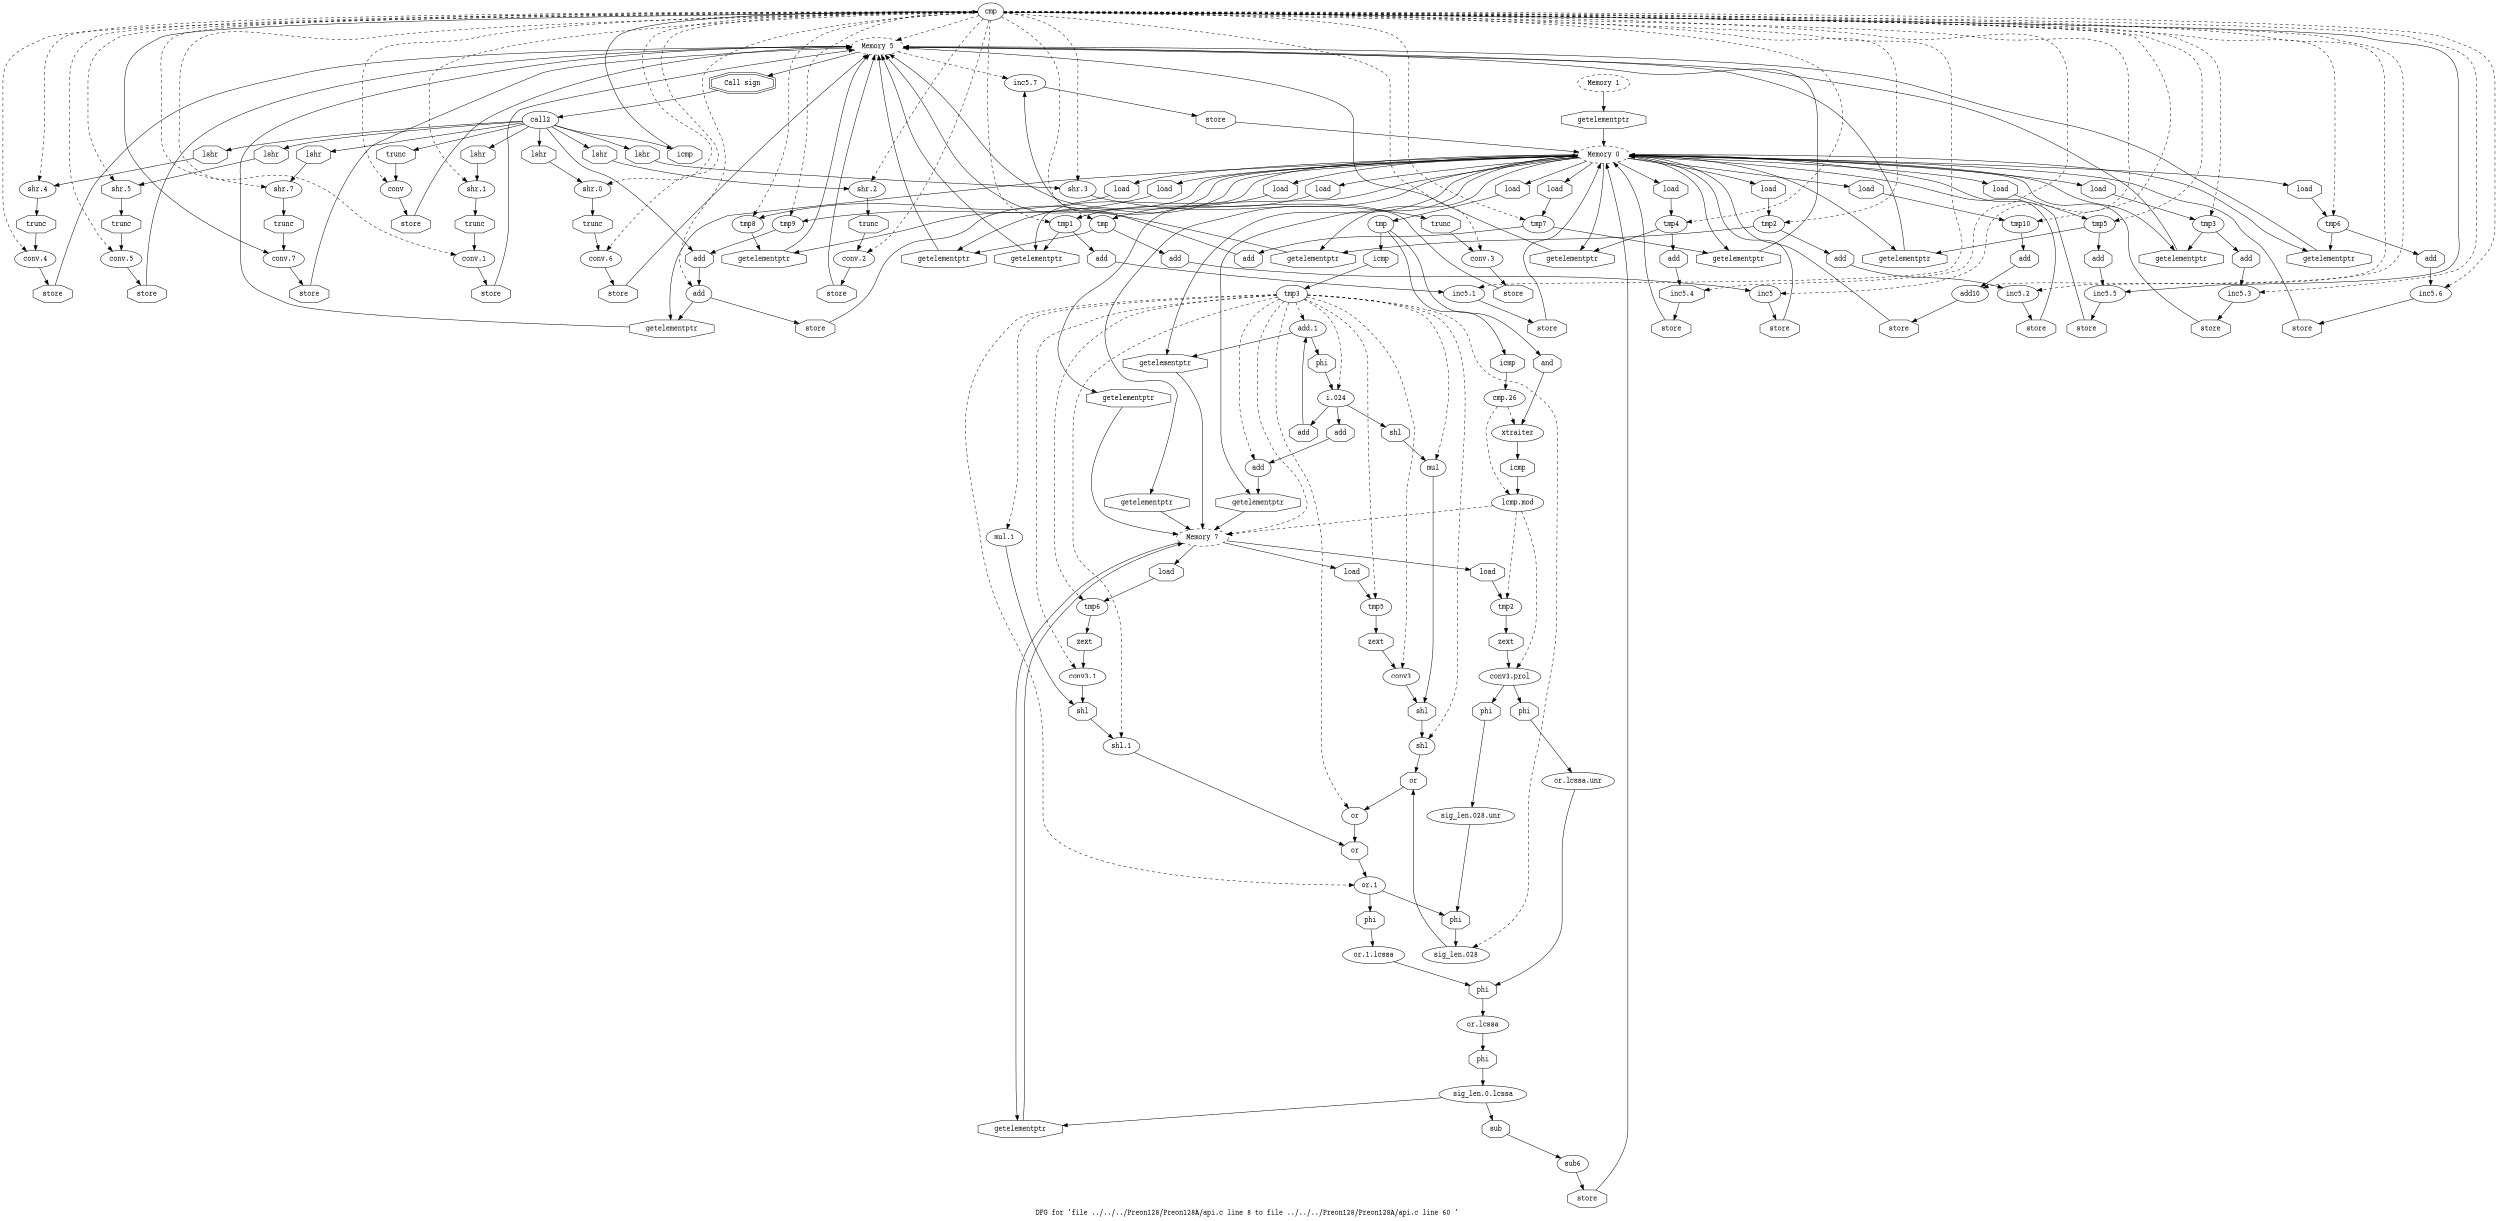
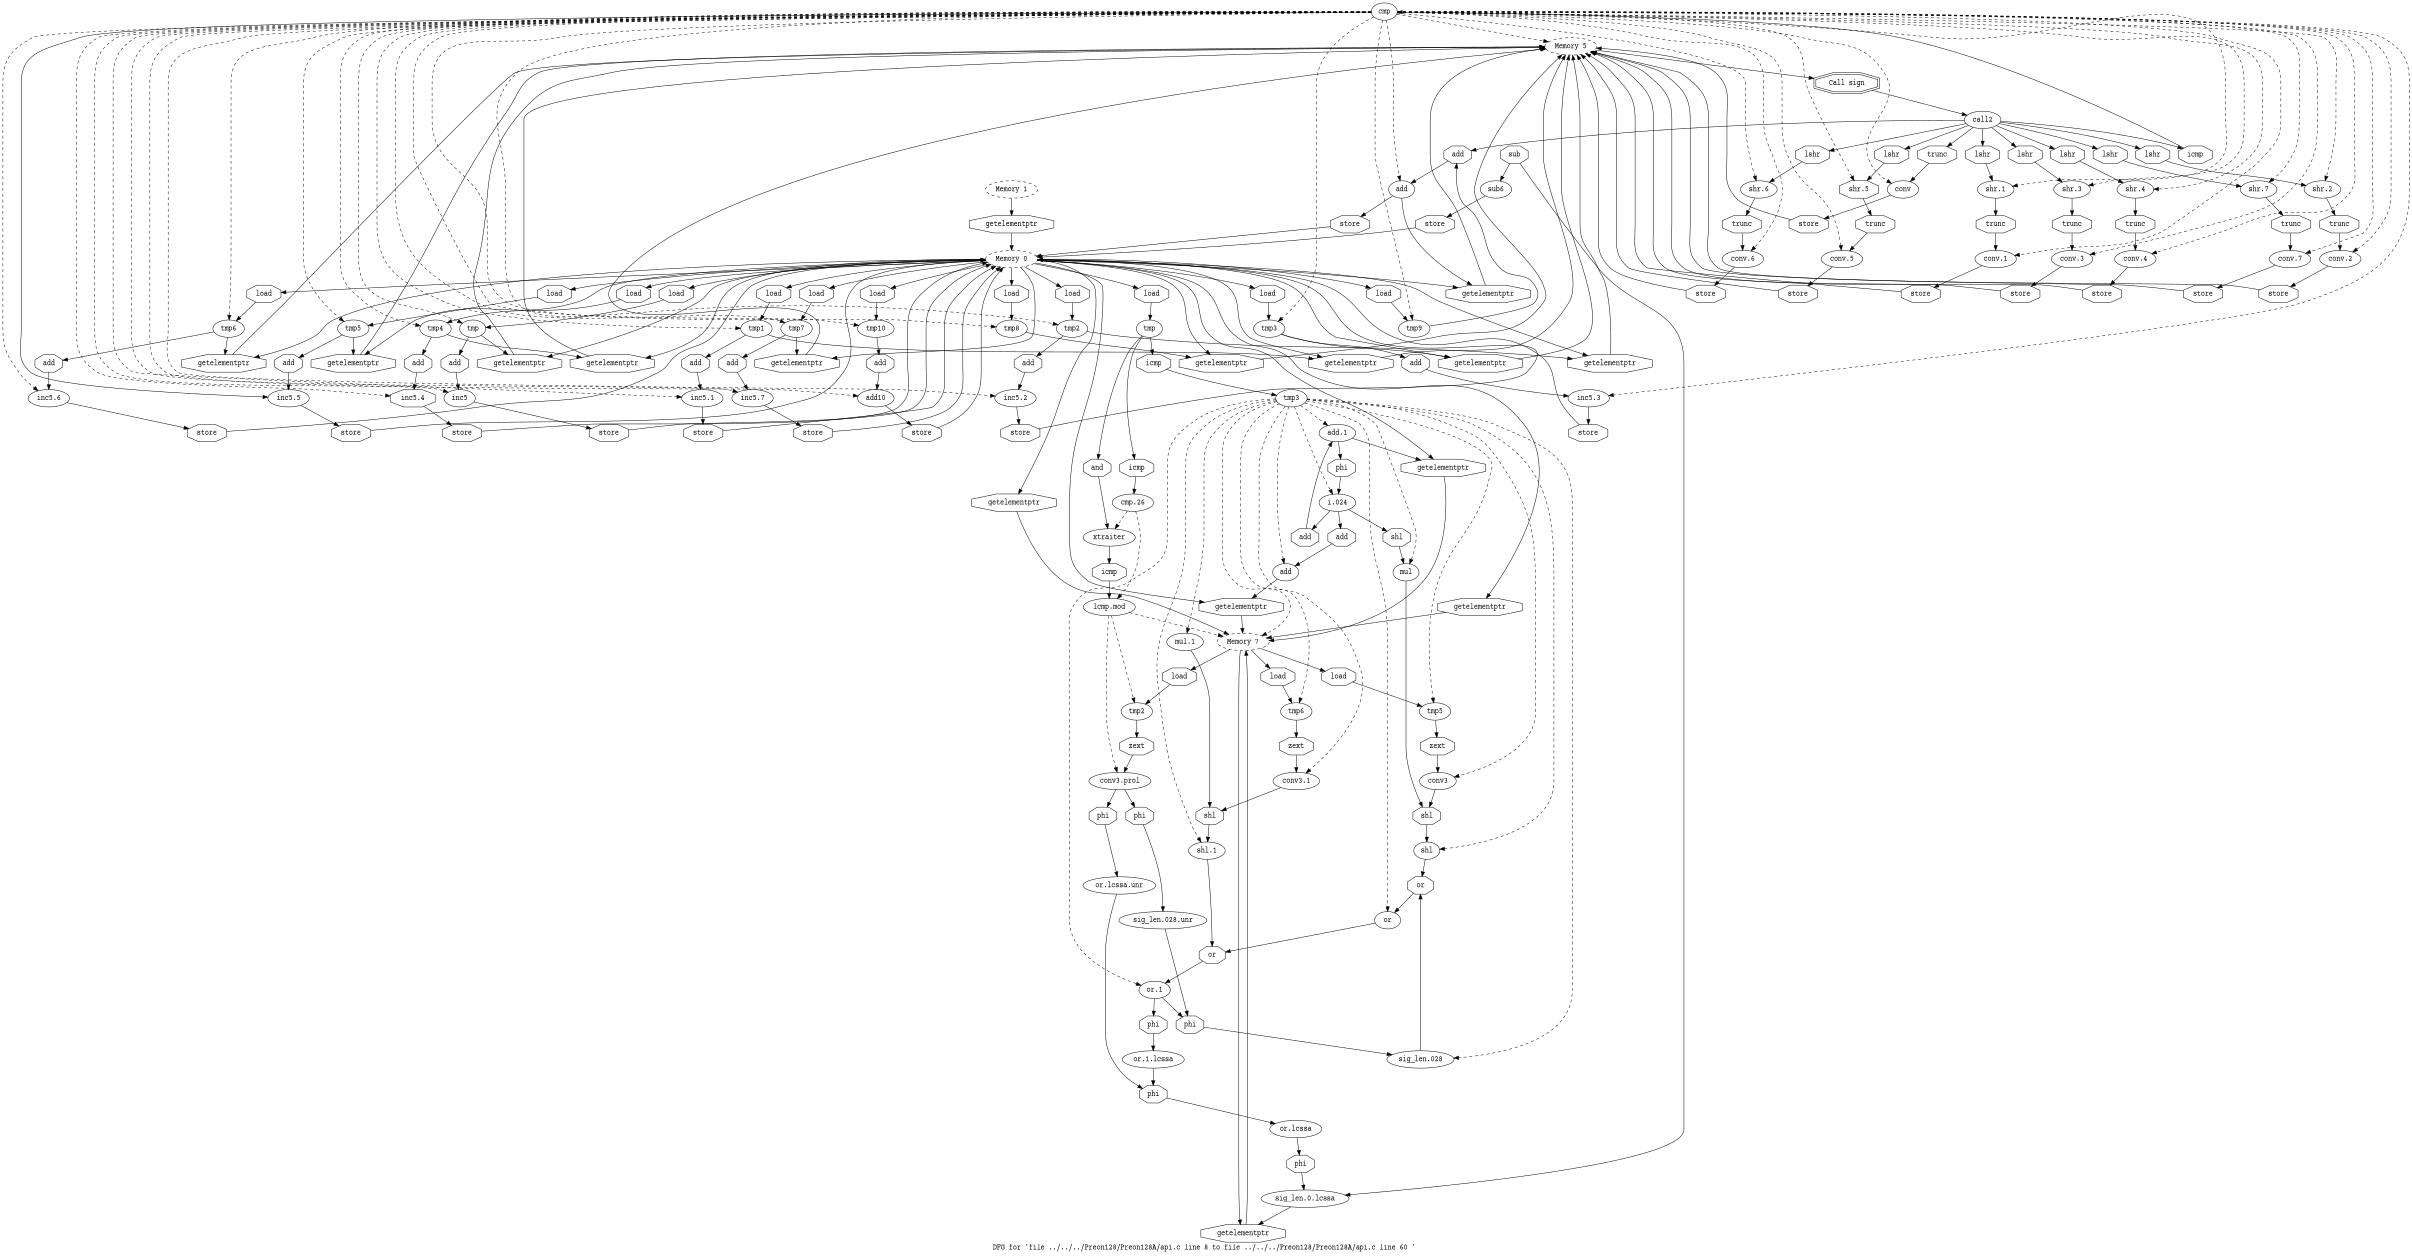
edge "cmp" -> "conv.7": style solid -> dashed
edge "Memory 5" -> "inc5.7": now "cmp" -> "inc5.7"
node "shr.0": label "shr.0" -> "shr.6"
edge "sig_len.0.lcssa" -> "sub": reversed
